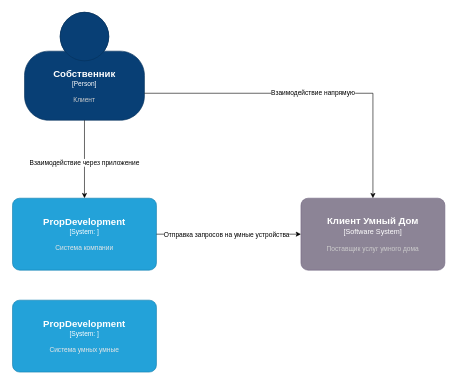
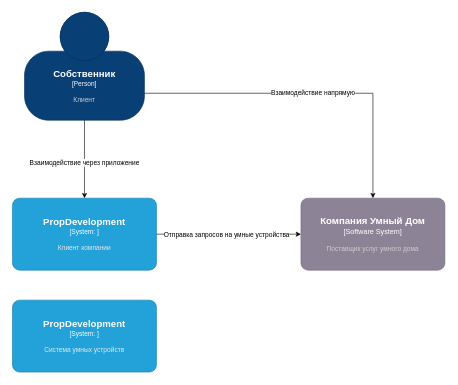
node "PropDevelopment [System: ] Система компании": label "PropDevelopment [System: ] Система компании" -> "PropDevelopment [System: ] Клиент компании"
node "Клиент Умный Дом [Software System] Поставщик услуг умного дома": label "Клиент Умный Дом [Software System] Поставщик услуг умного дома" -> "Компания Умный Дом [Software System] Поставщик услуг умного дома"
node "PropDevelopment [System: ] Система умных умные": label "PropDevelopment [System: ] Система умных умные" -> "PropDevelopment [System: ] Система умных устройств"
